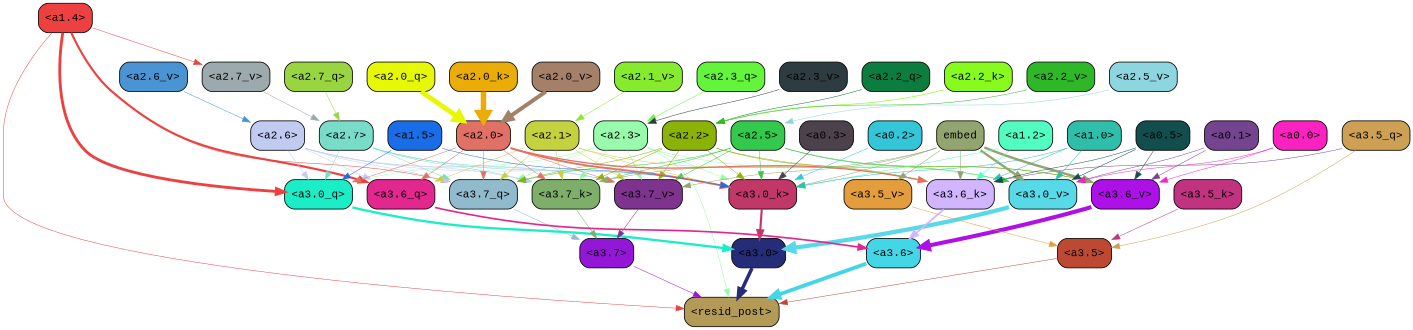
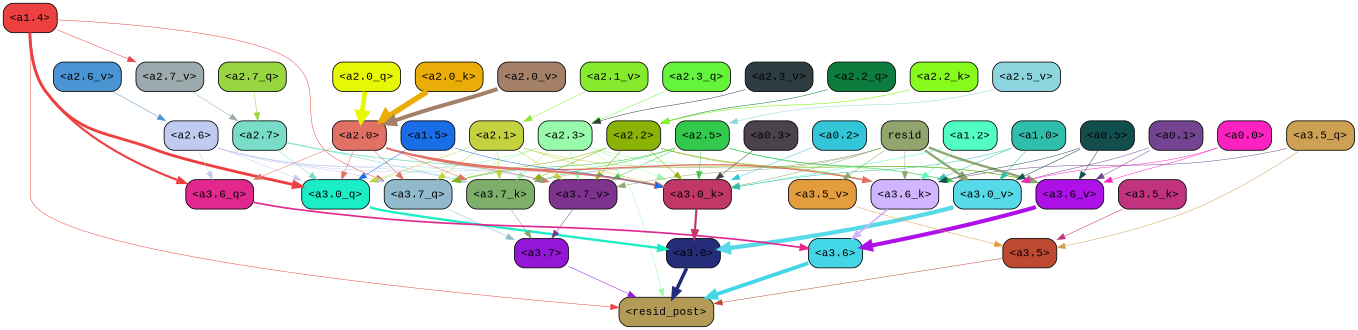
node "<a2.2_v>": removed
node "embed": label "embed" -> "resid"
edge "<a2.1>" -> "<a3.6_q>": now "<a2.1>" -> "<a3.0_q>"
edge "<a2.7>" -> "<a3.7_q>": removed
